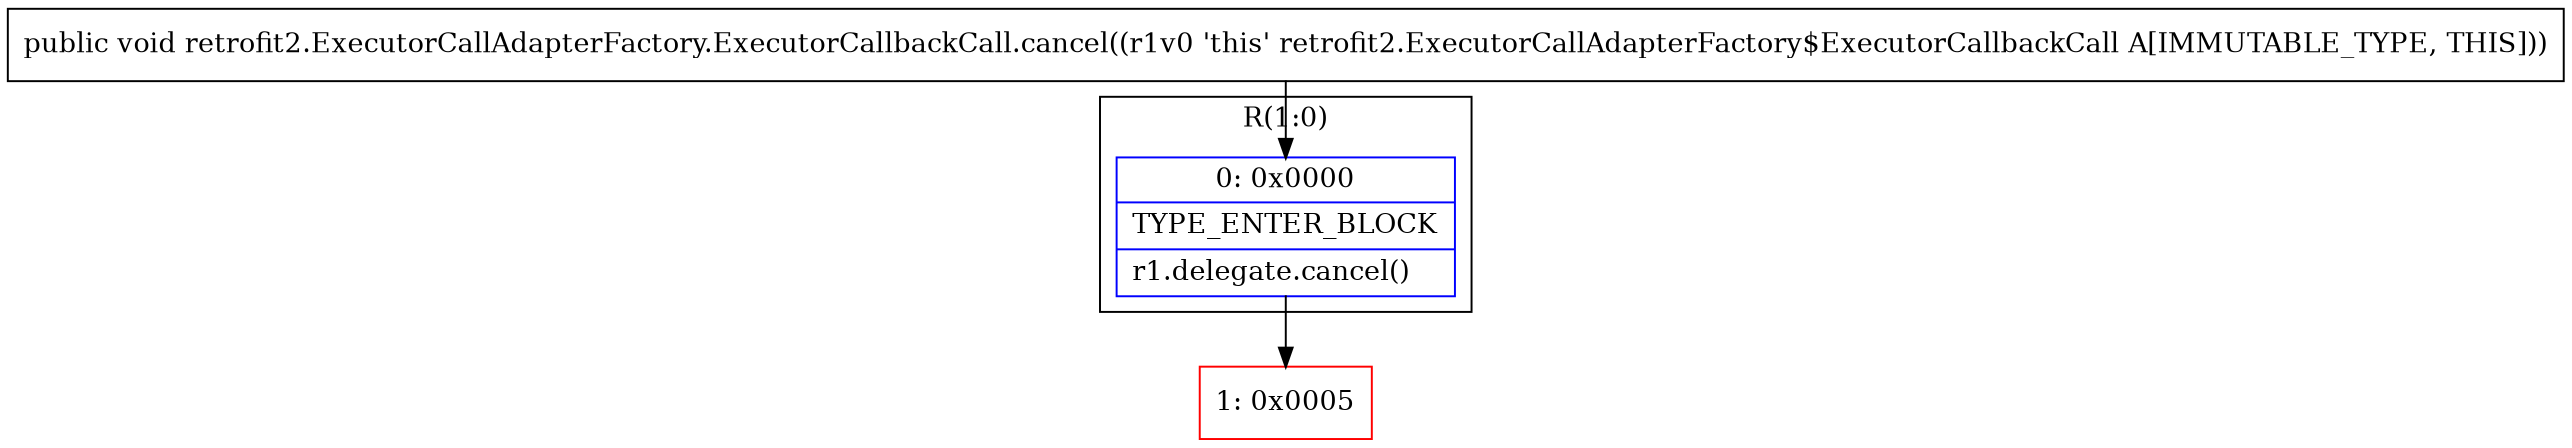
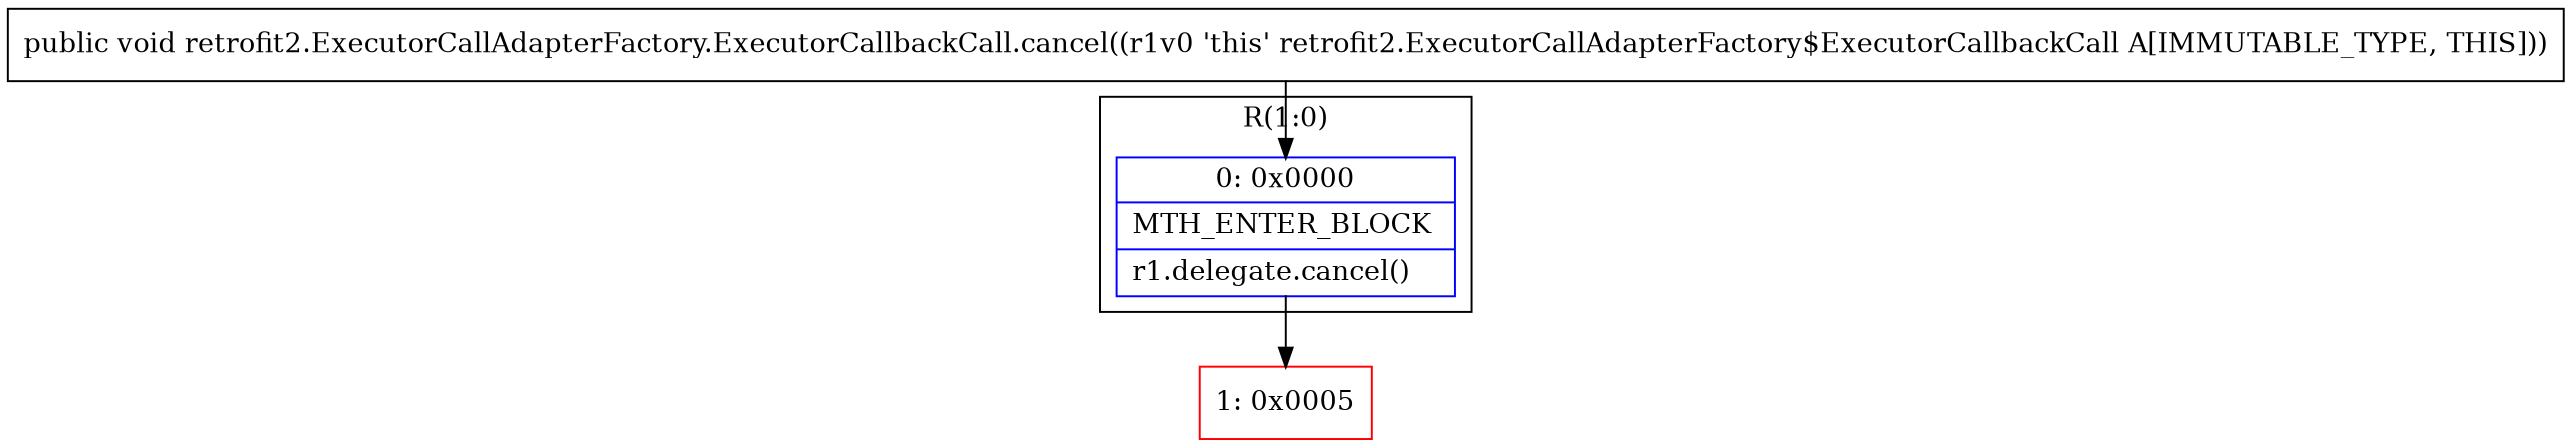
node "0: 0x0000": text "TYPE_ENTER_BLOCK" -> "MTH_ENTER_BLOCK"
